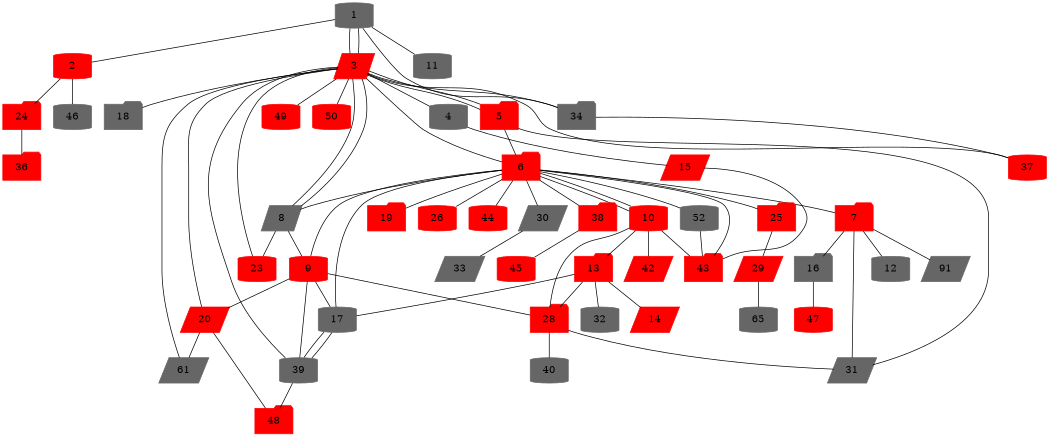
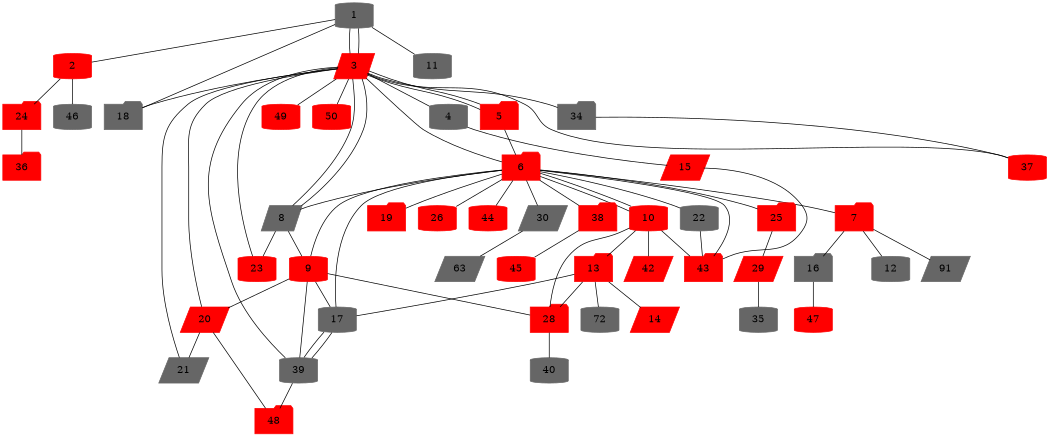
edge "1" -- "34": now "1" -- "18"
node "52": label "52" -> "22"
node "33": label "33" -> "63"
node "32": label "32" -> "72"
node "65": label "65" -> "35"
node "61": label "61" -> "21"
node "31": removed
